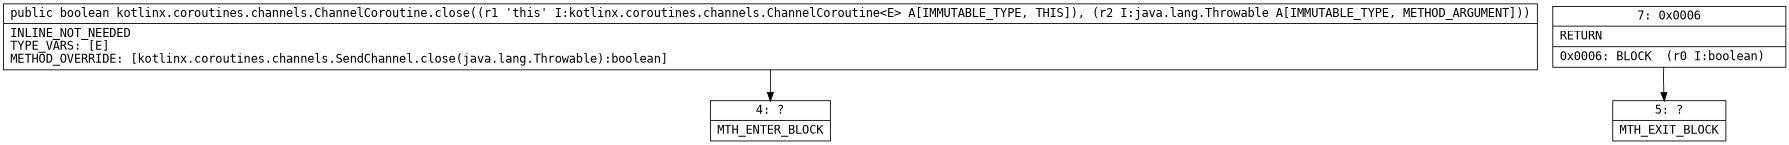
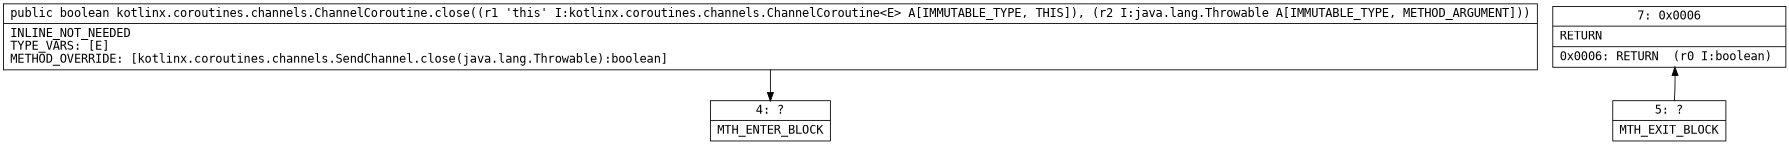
node "7: 0x0006": text "0x0006: BLOCK  (r0 I:boolean)" -> "0x0006: RETURN  (r0 I:boolean)"
edge "7: 0x0006" -> "5: ?": reversed
